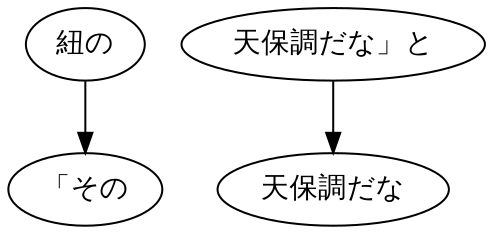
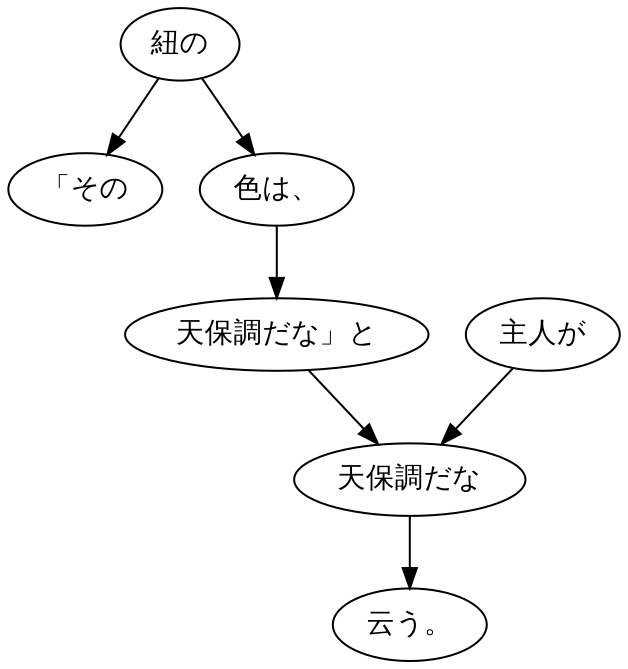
node "色は、": added
node "主人が": added
node "云う。": added
